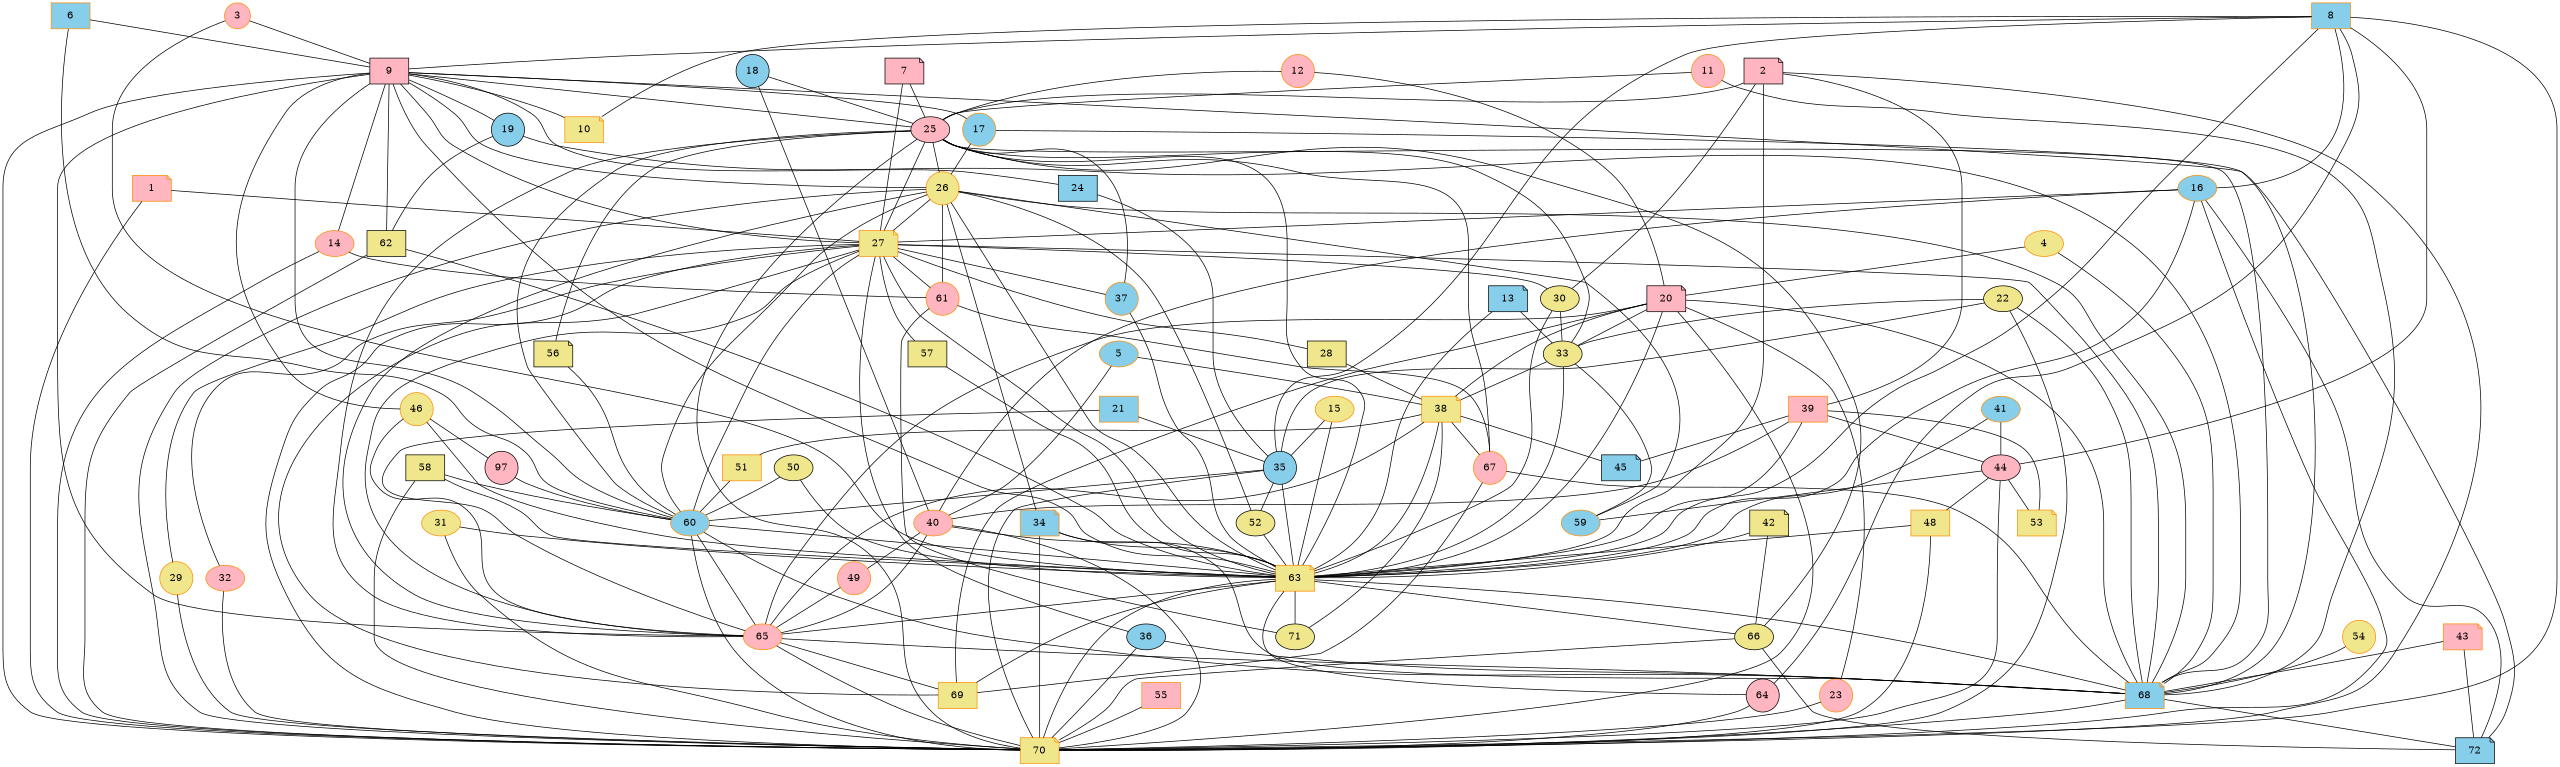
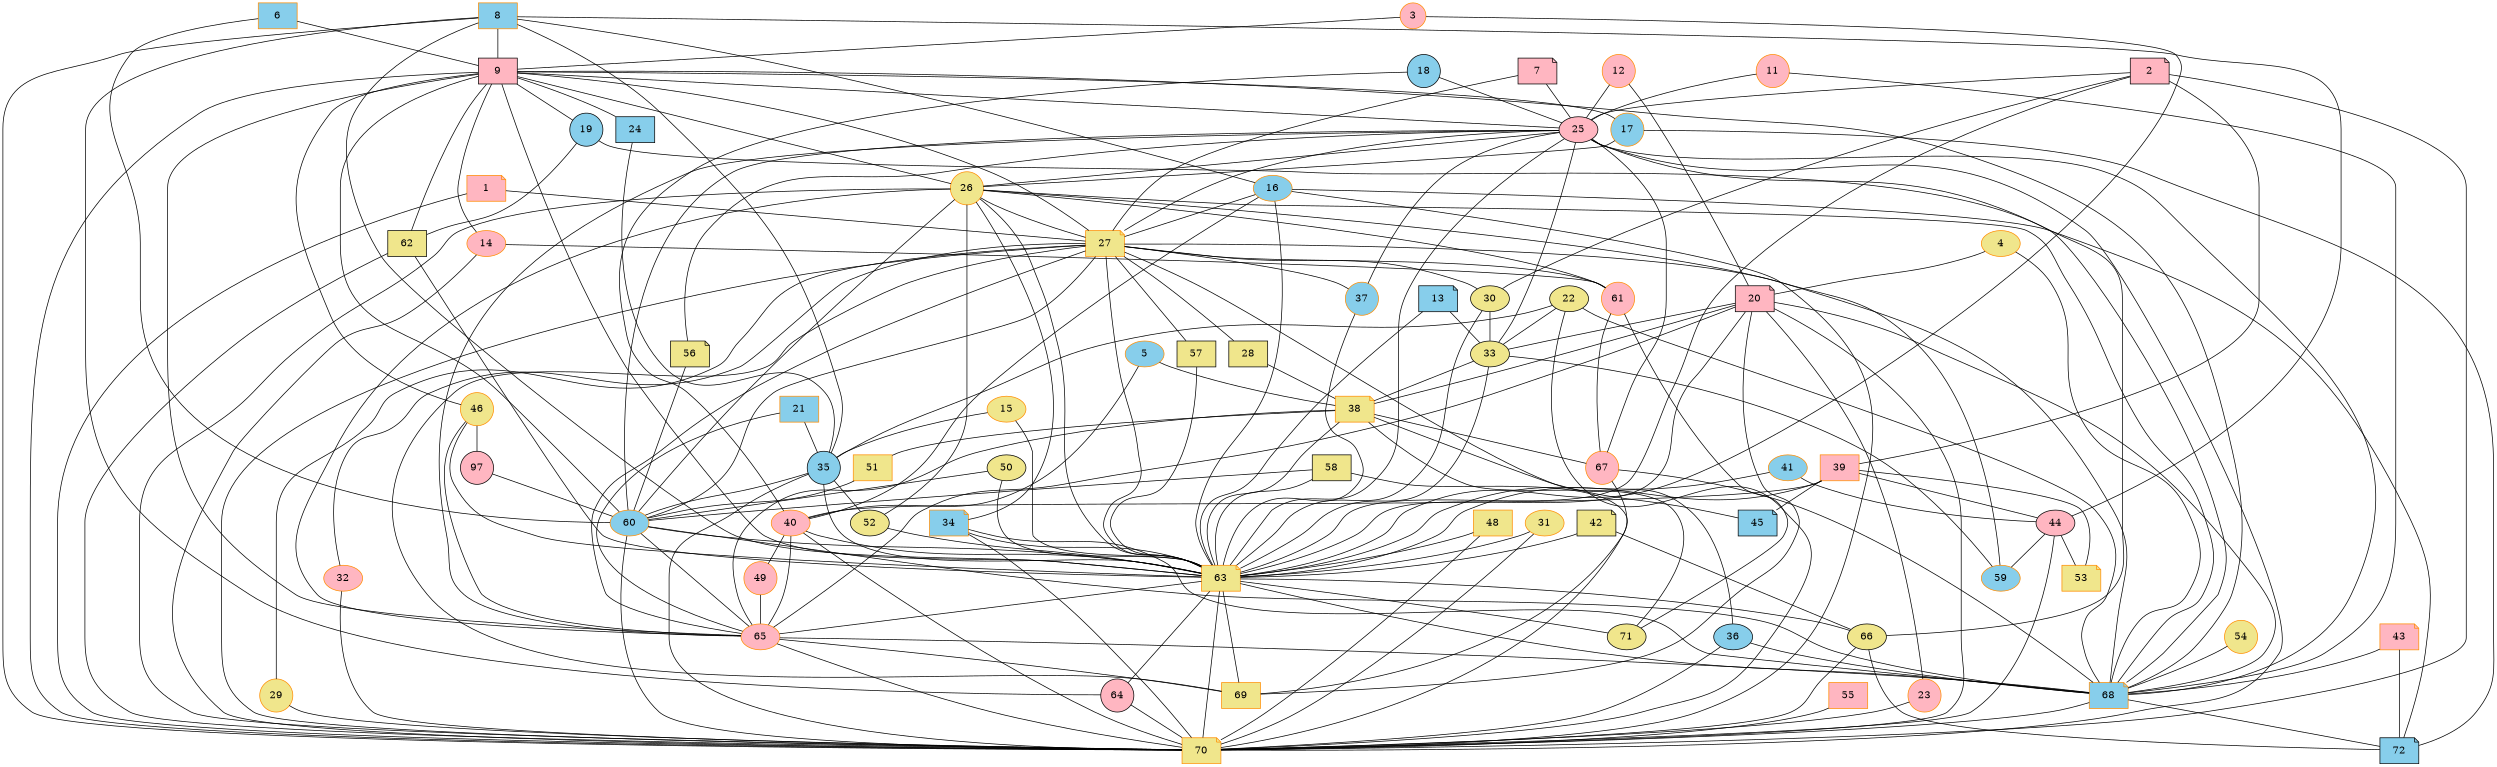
node "10": removed
edge "44" -- "48": removed
